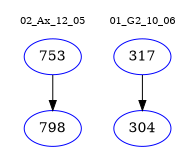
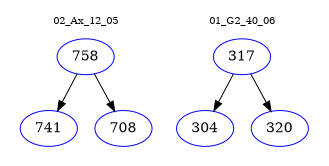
cluster "01_G2_10_06": label "01_G2_10_06" -> "01_G2_40_06"
node "753": label "753" -> "758"
node "741": added
node "798": label "798" -> "708"
node "320": added
